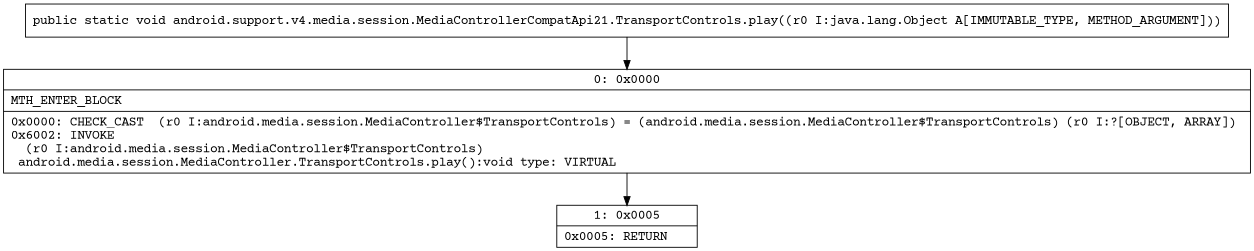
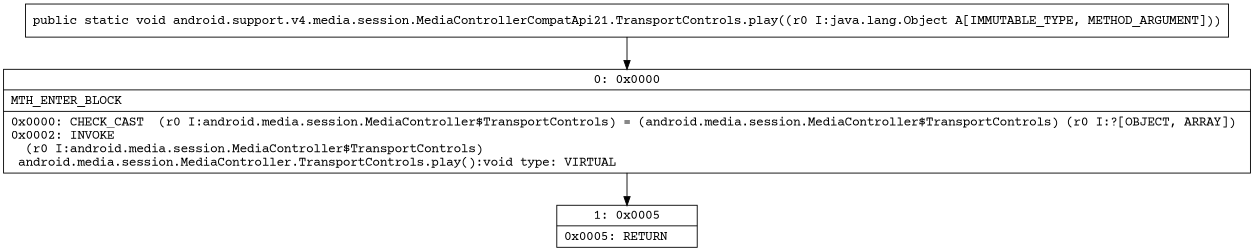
node "0: 0x0000": text "0x6002: INVOKE" -> "0x0002: INVOKE"
